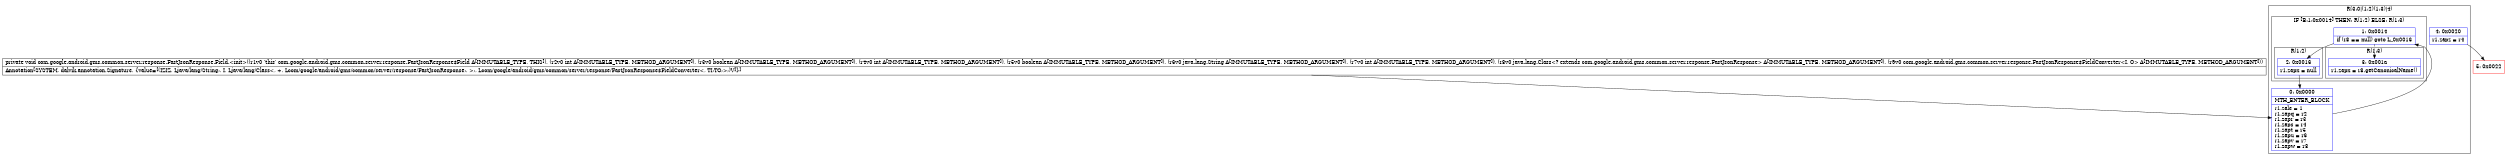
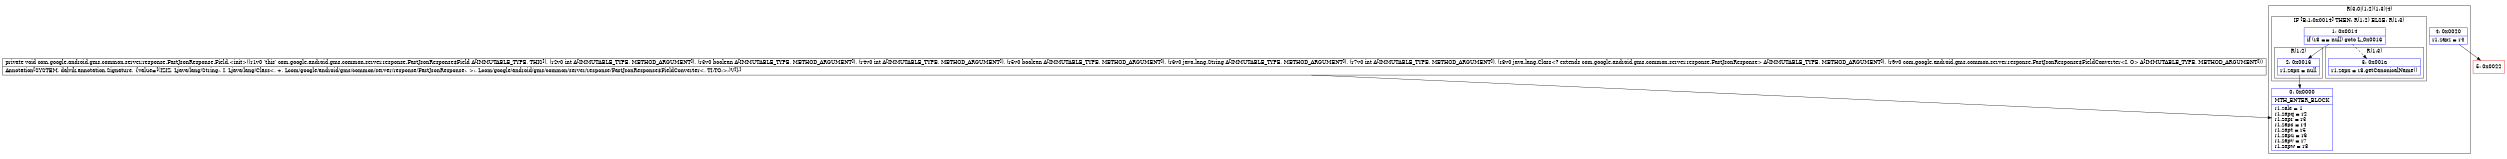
edge "0: 0x0000" -> "1: 0x0014": removed
